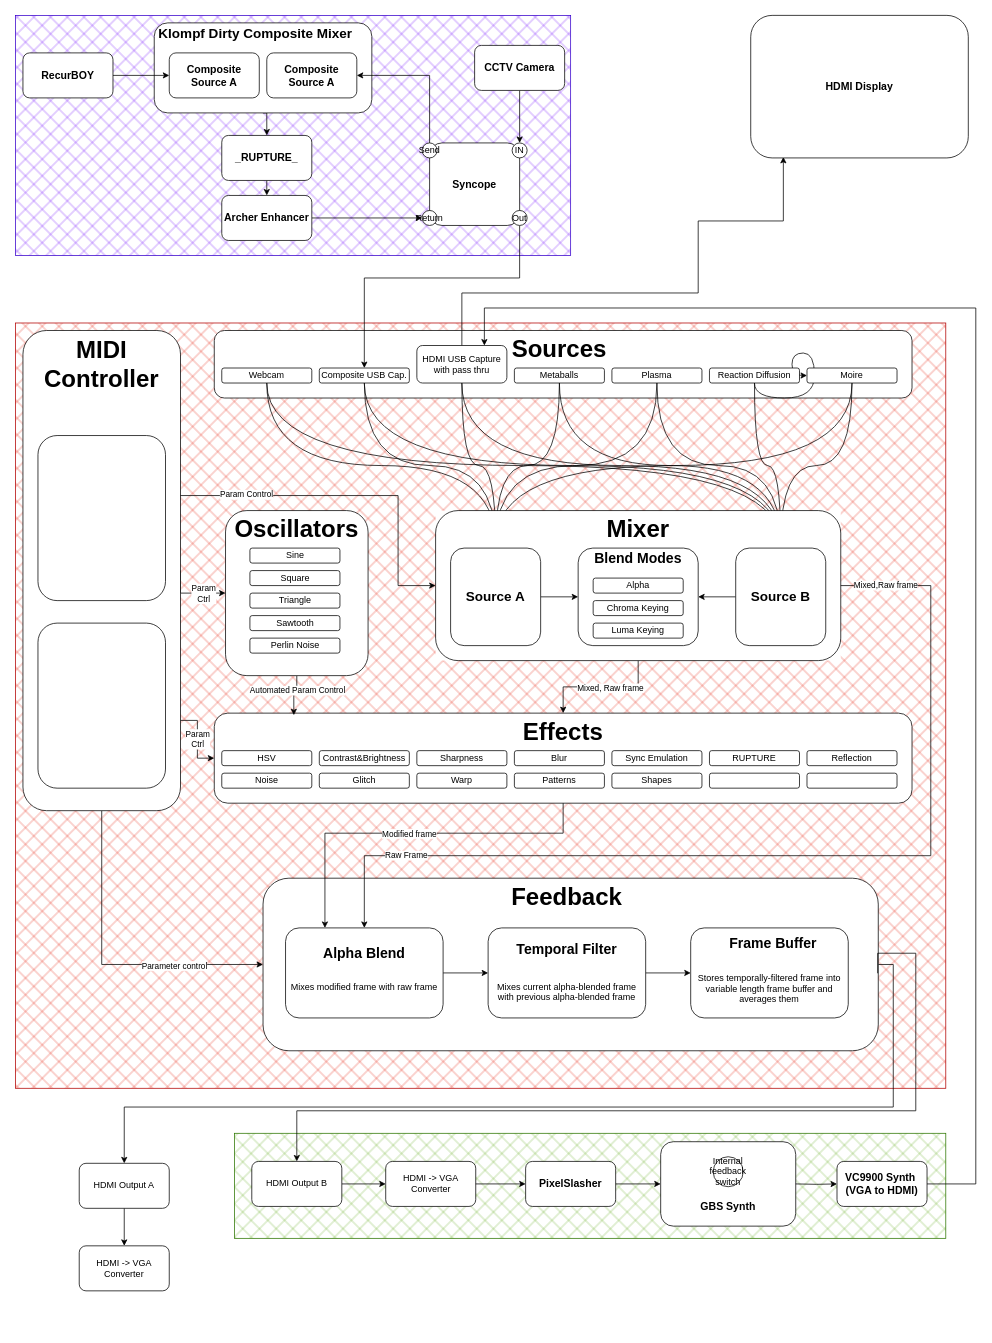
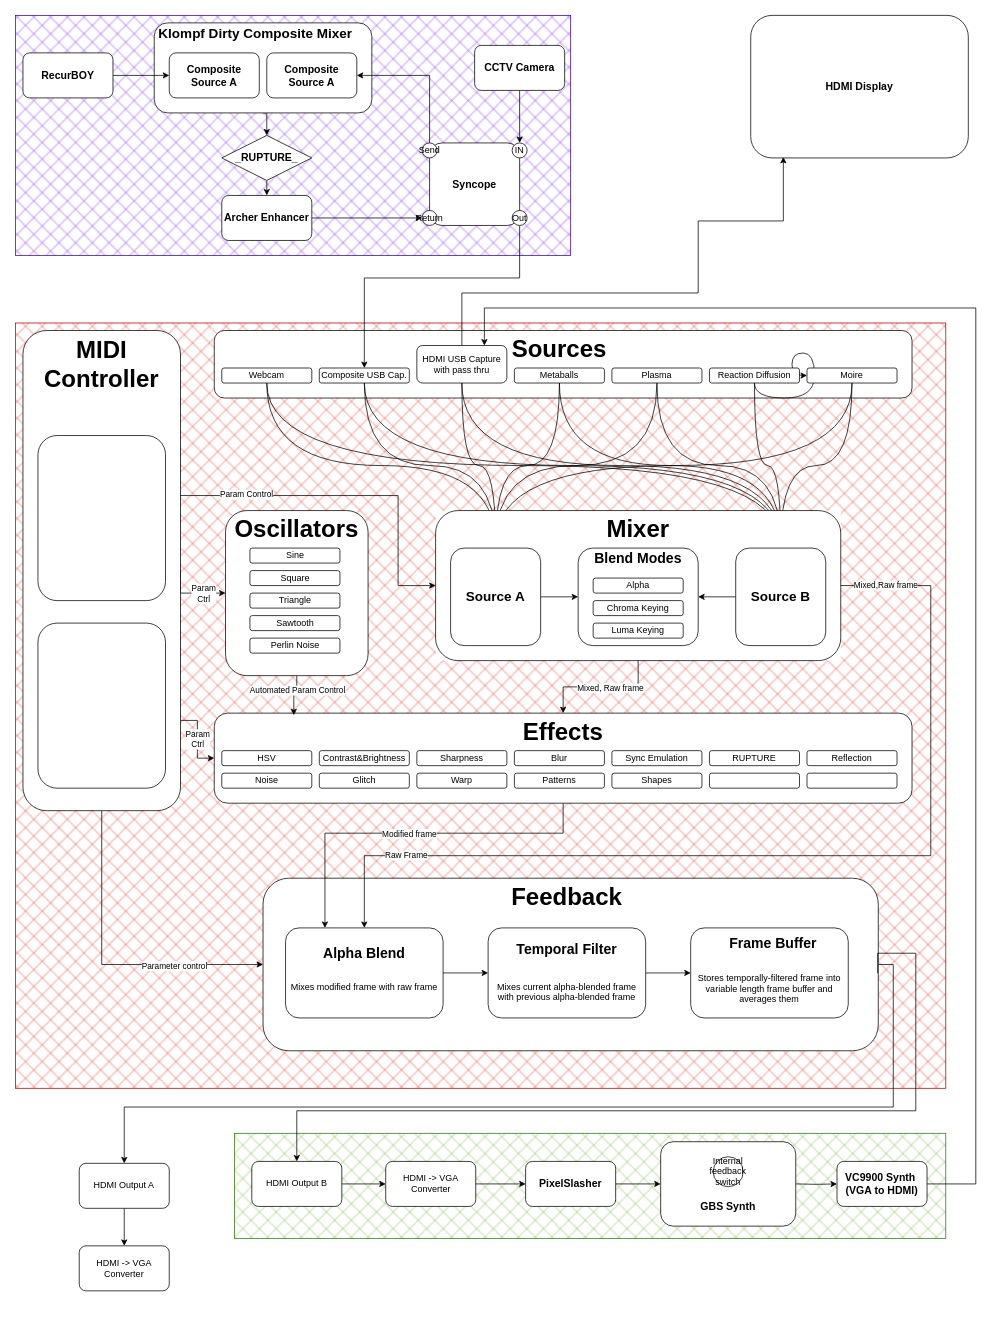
node "_RUPTURE_": shape rounded rectangle -> diamond
